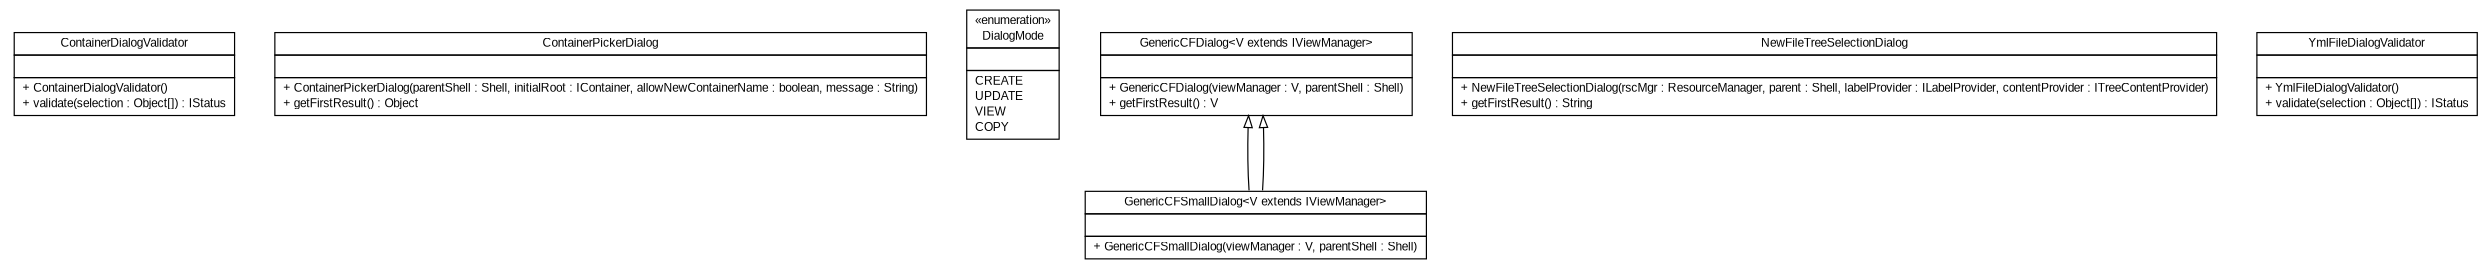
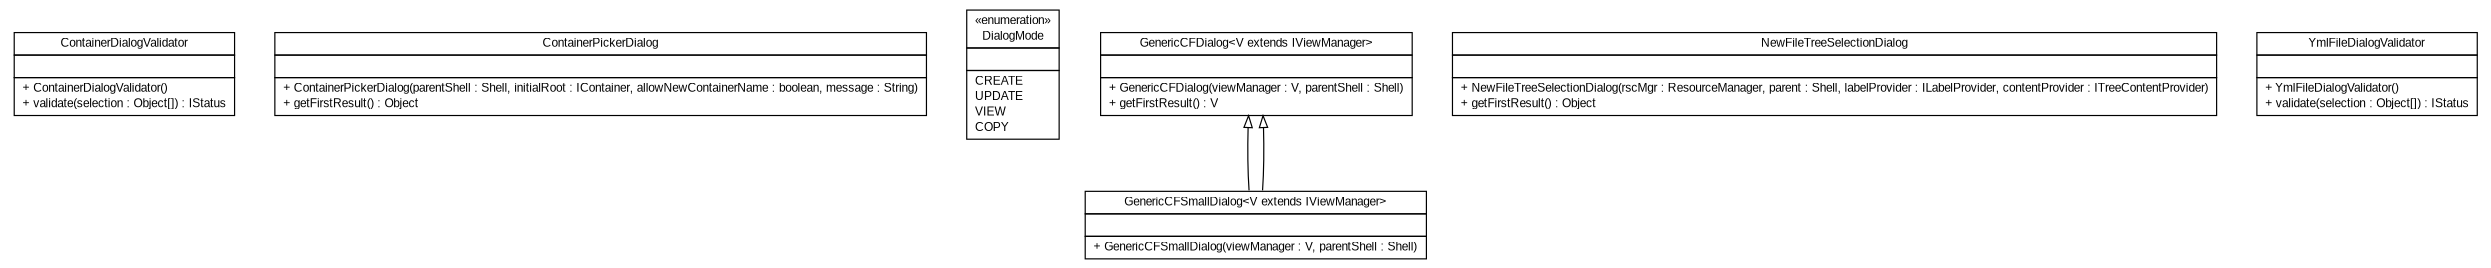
node "NewFileTreeSelectionDialog": text "+ getFirstResult() : String" -> "+ getFirstResult() : Object"
